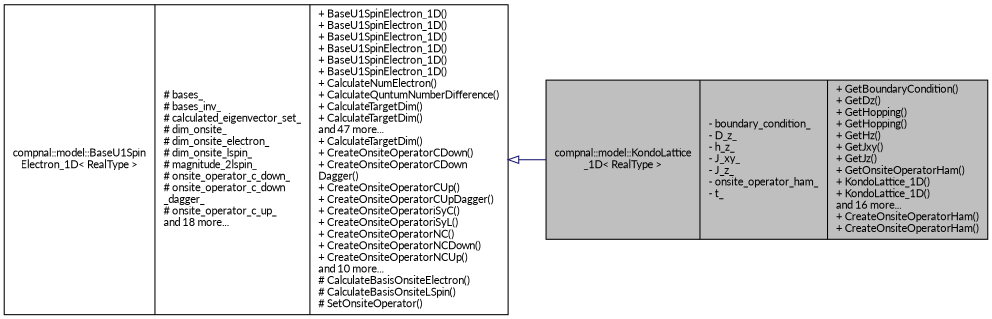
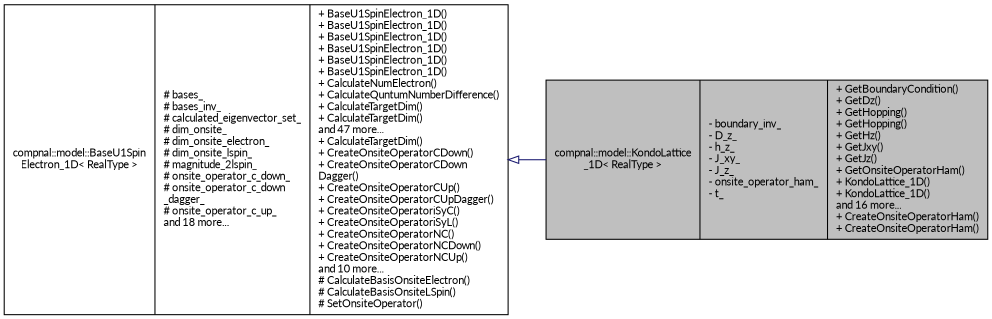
node "compnal::model::KondoLattice": text "- boundary_condition_" -> "- boundary_inv_"
